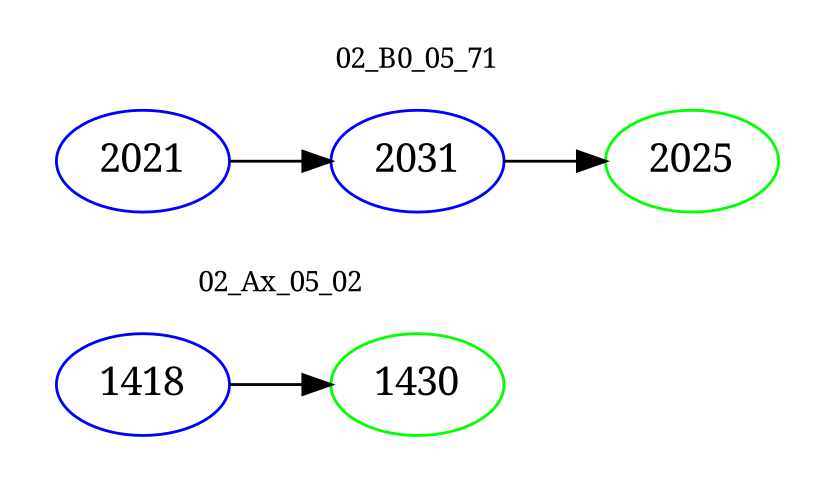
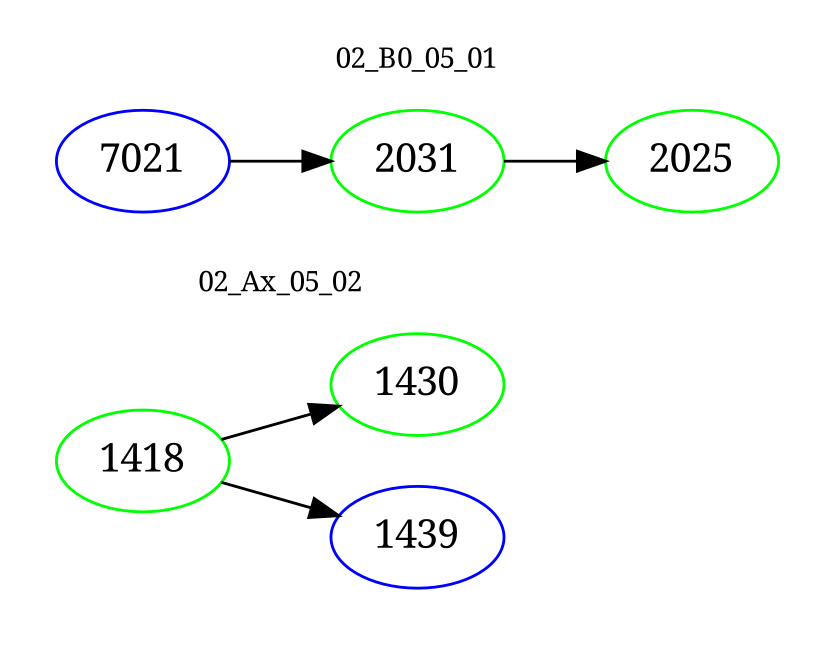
cluster "02_B0_05_71": label "02_B0_05_71" -> "02_B0_05_01"
node "2021": label "2021" -> "7021"
node "2031": color blue -> green
node "1418": color blue -> green
node "1439": added
